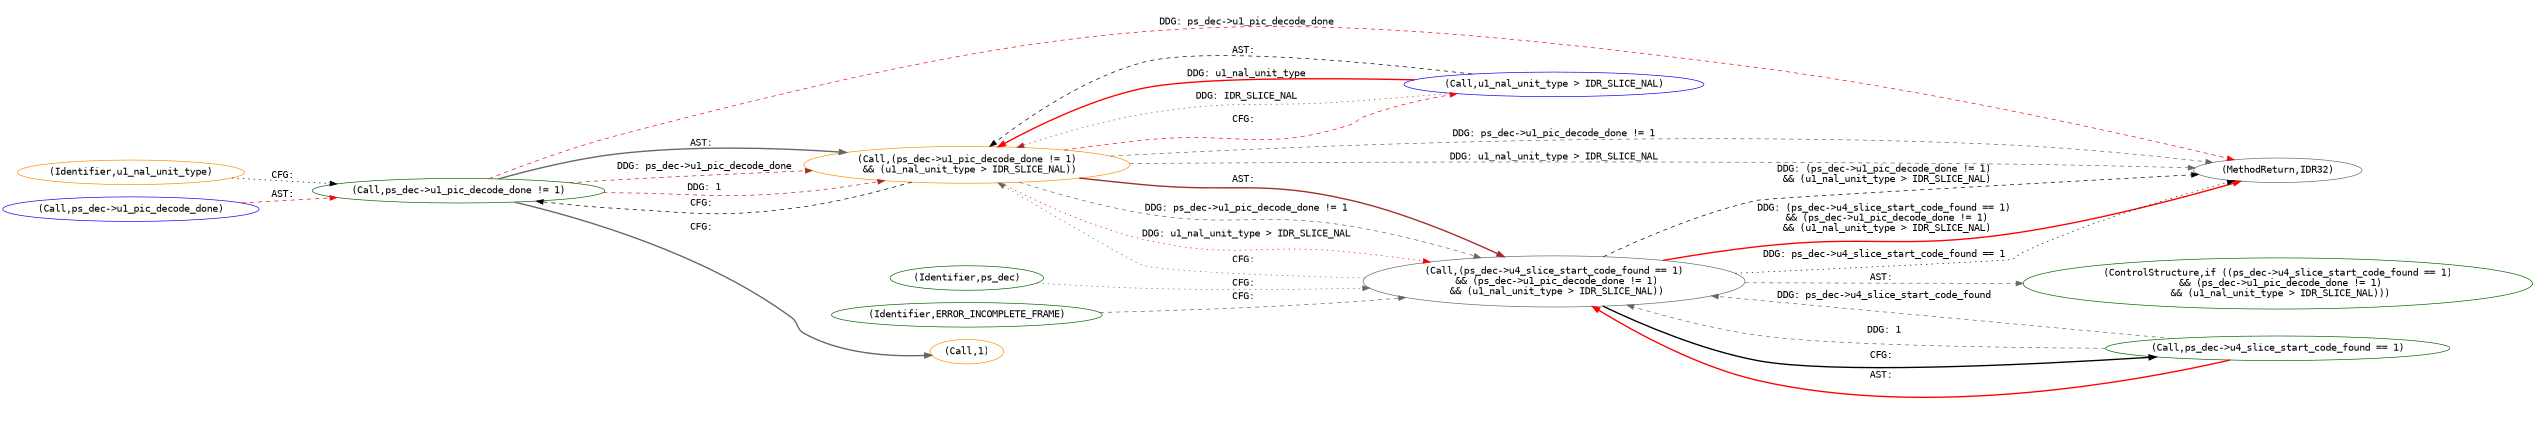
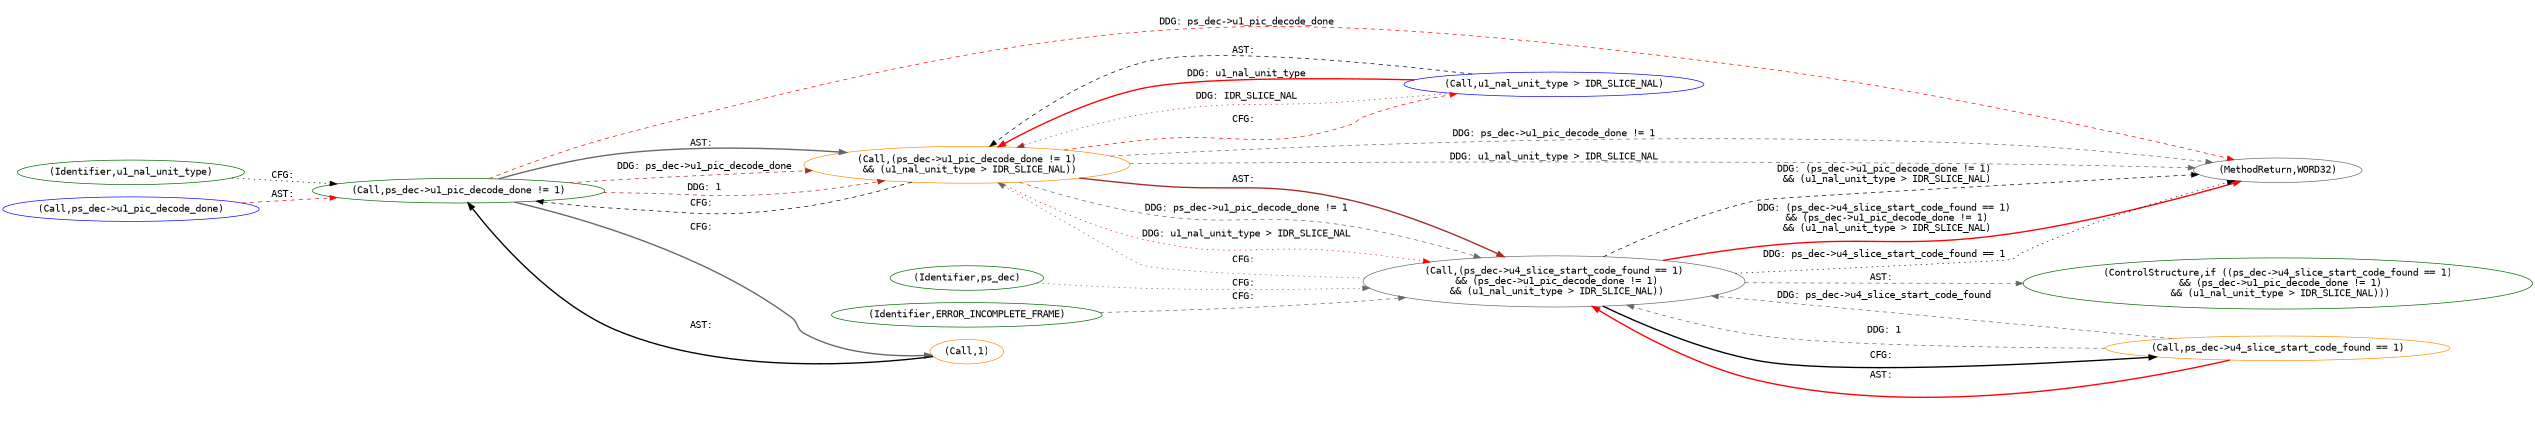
node "(MethodReturn,IDR32)": label "(MethodReturn,IDR32)" -> "(MethodReturn,WORD32)"
node "(Identifier,u1_nal_unit_type)": color darkorange -> darkgreen
node "(Call,ps_dec->u4_slice_start_code_found == 1)": color darkgreen -> darkorange
edge "(Call,1)" -> "(Call,ps_dec->u1_pic_decode_done != 1)": added, label "AST:"
